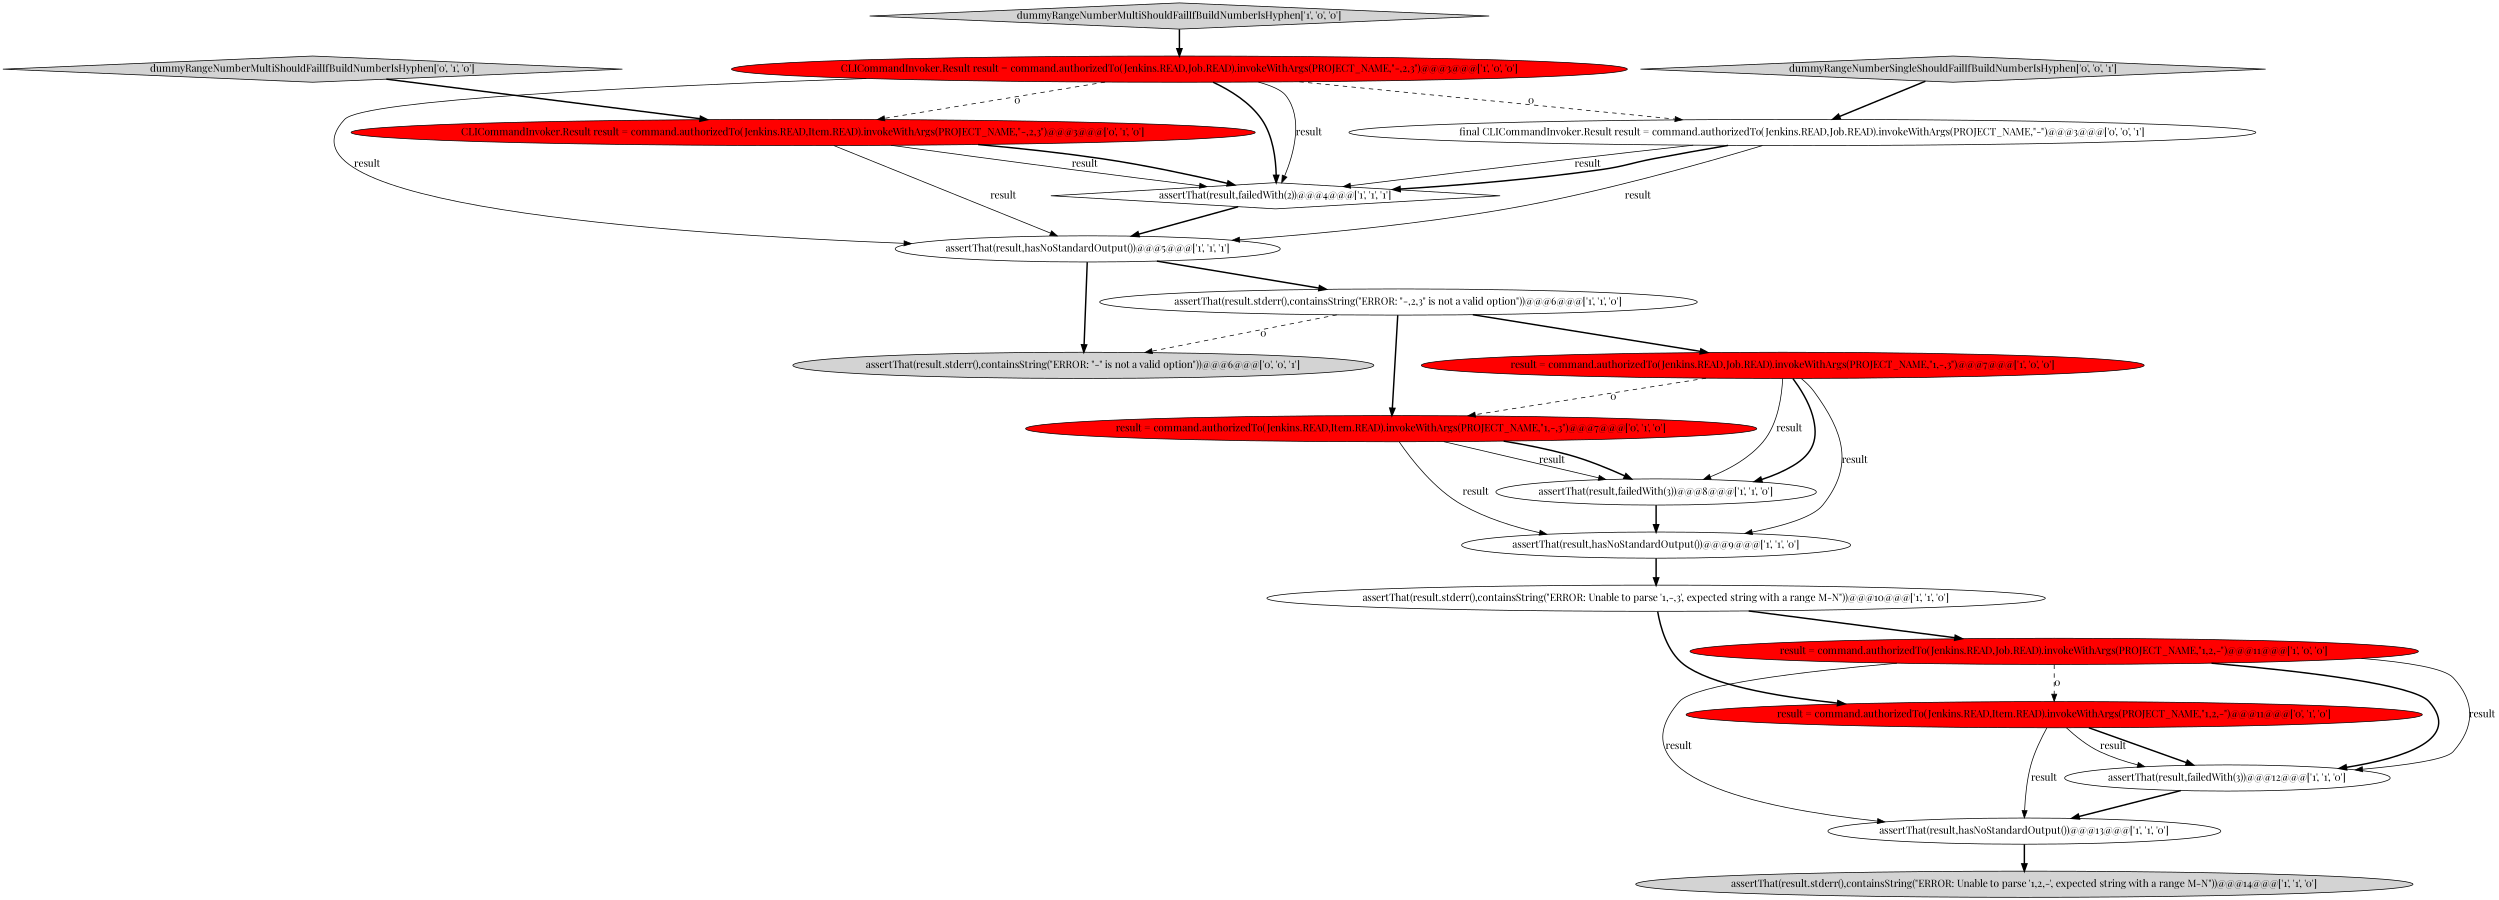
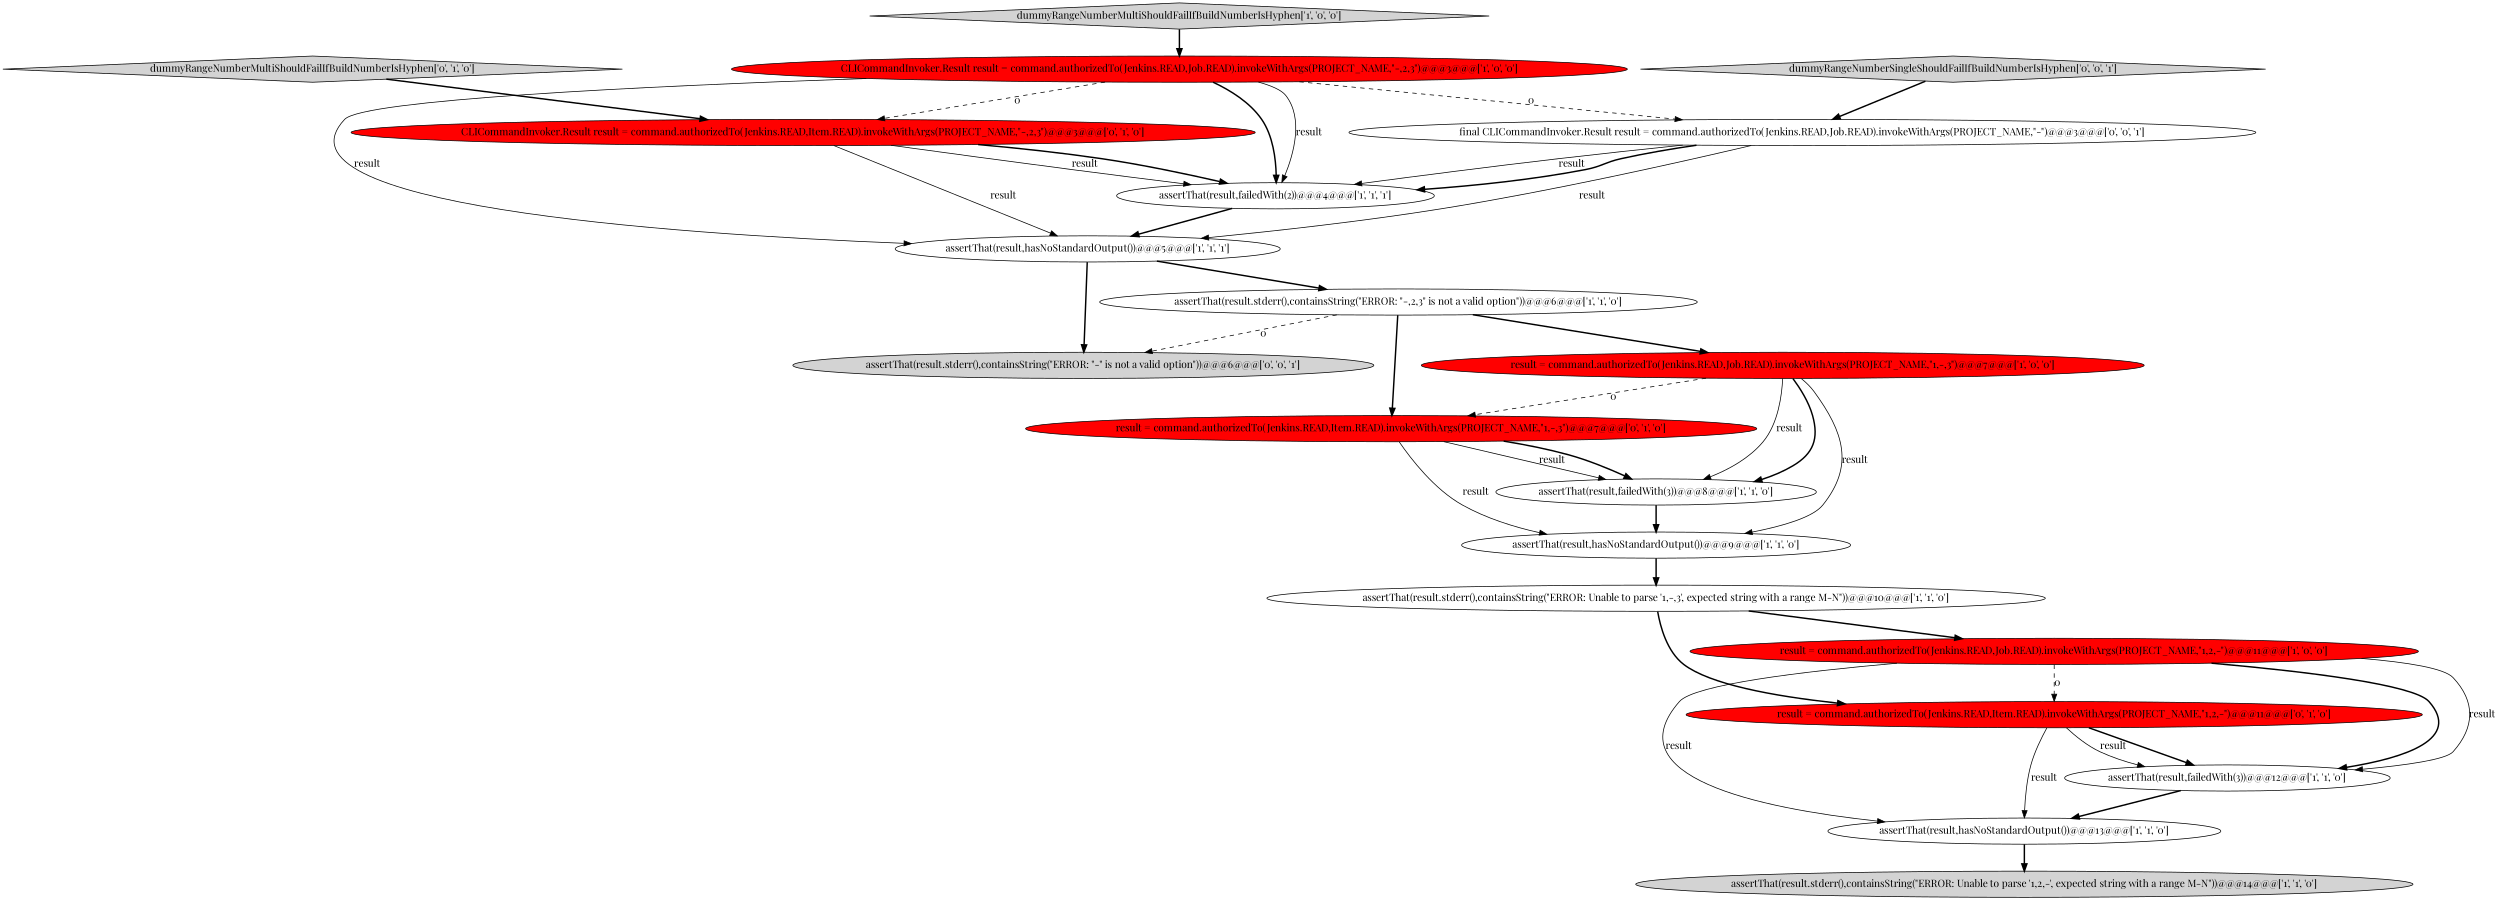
node "assertThat(result,failedWith(2))@@@4@@@['1', '1', '1']": shape diamond -> ellipse
